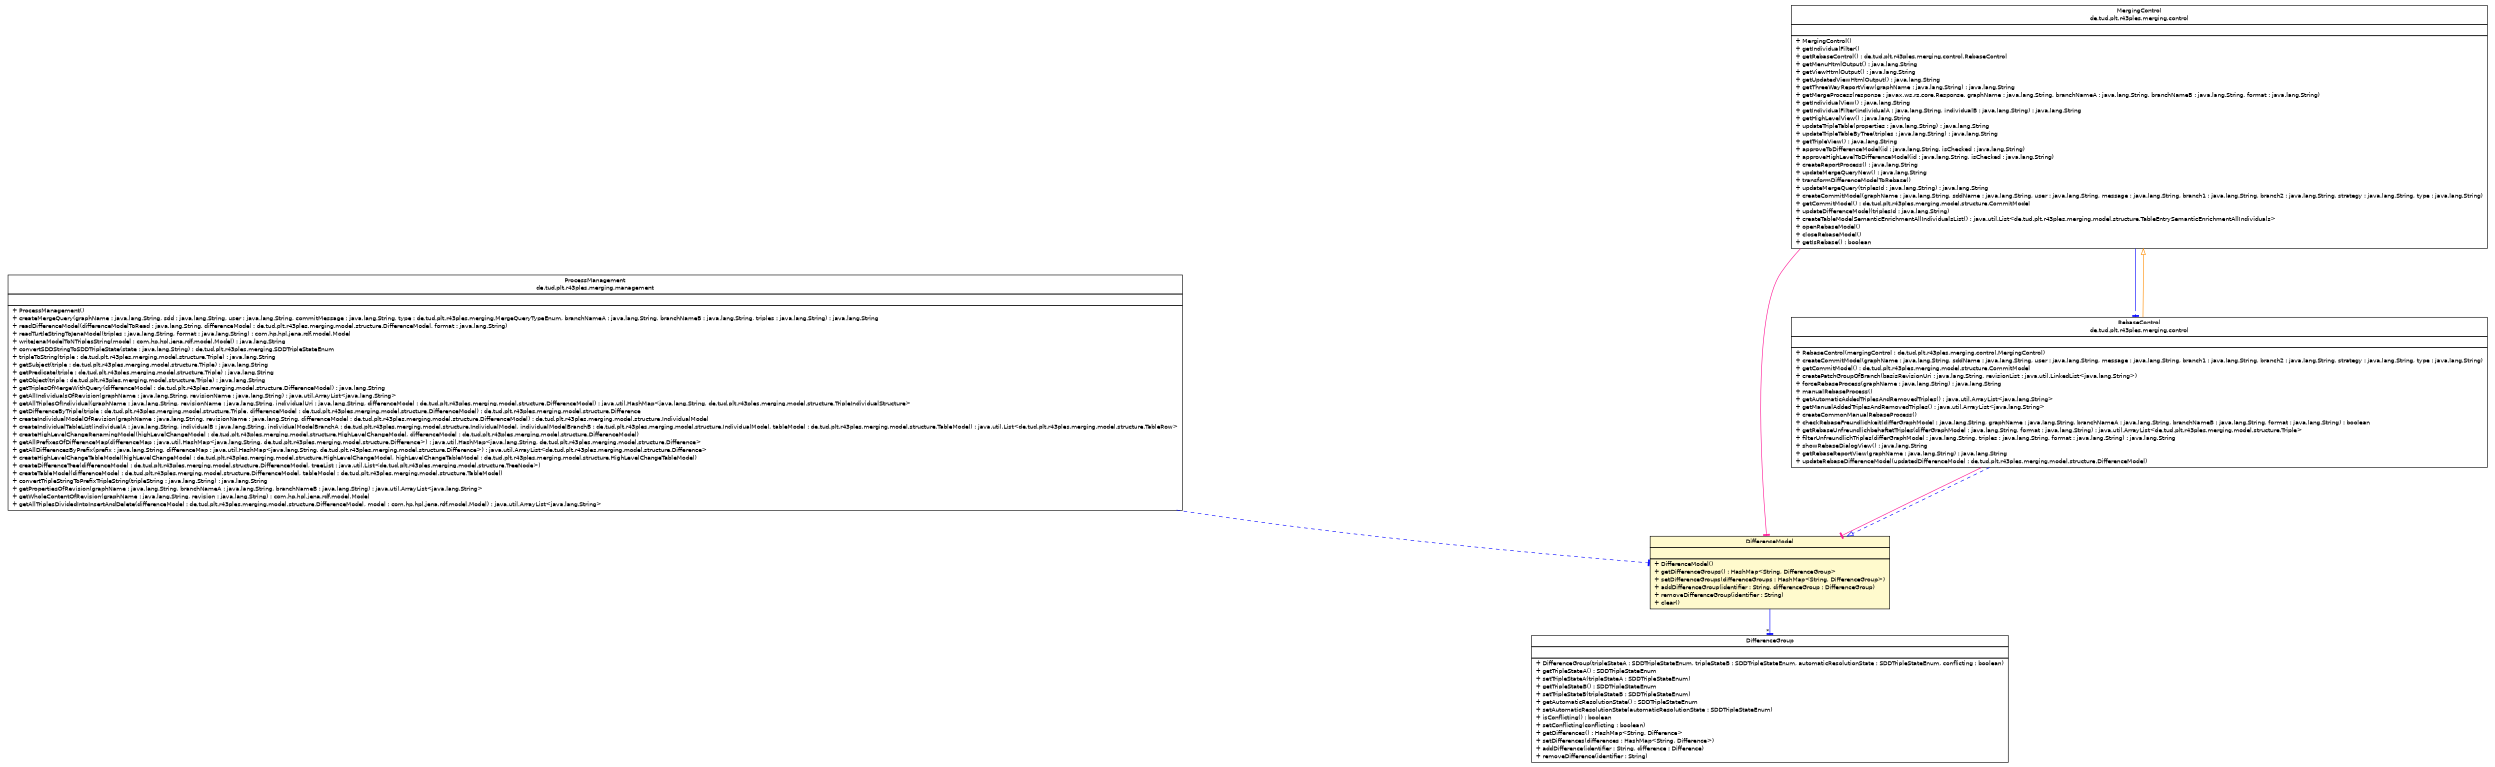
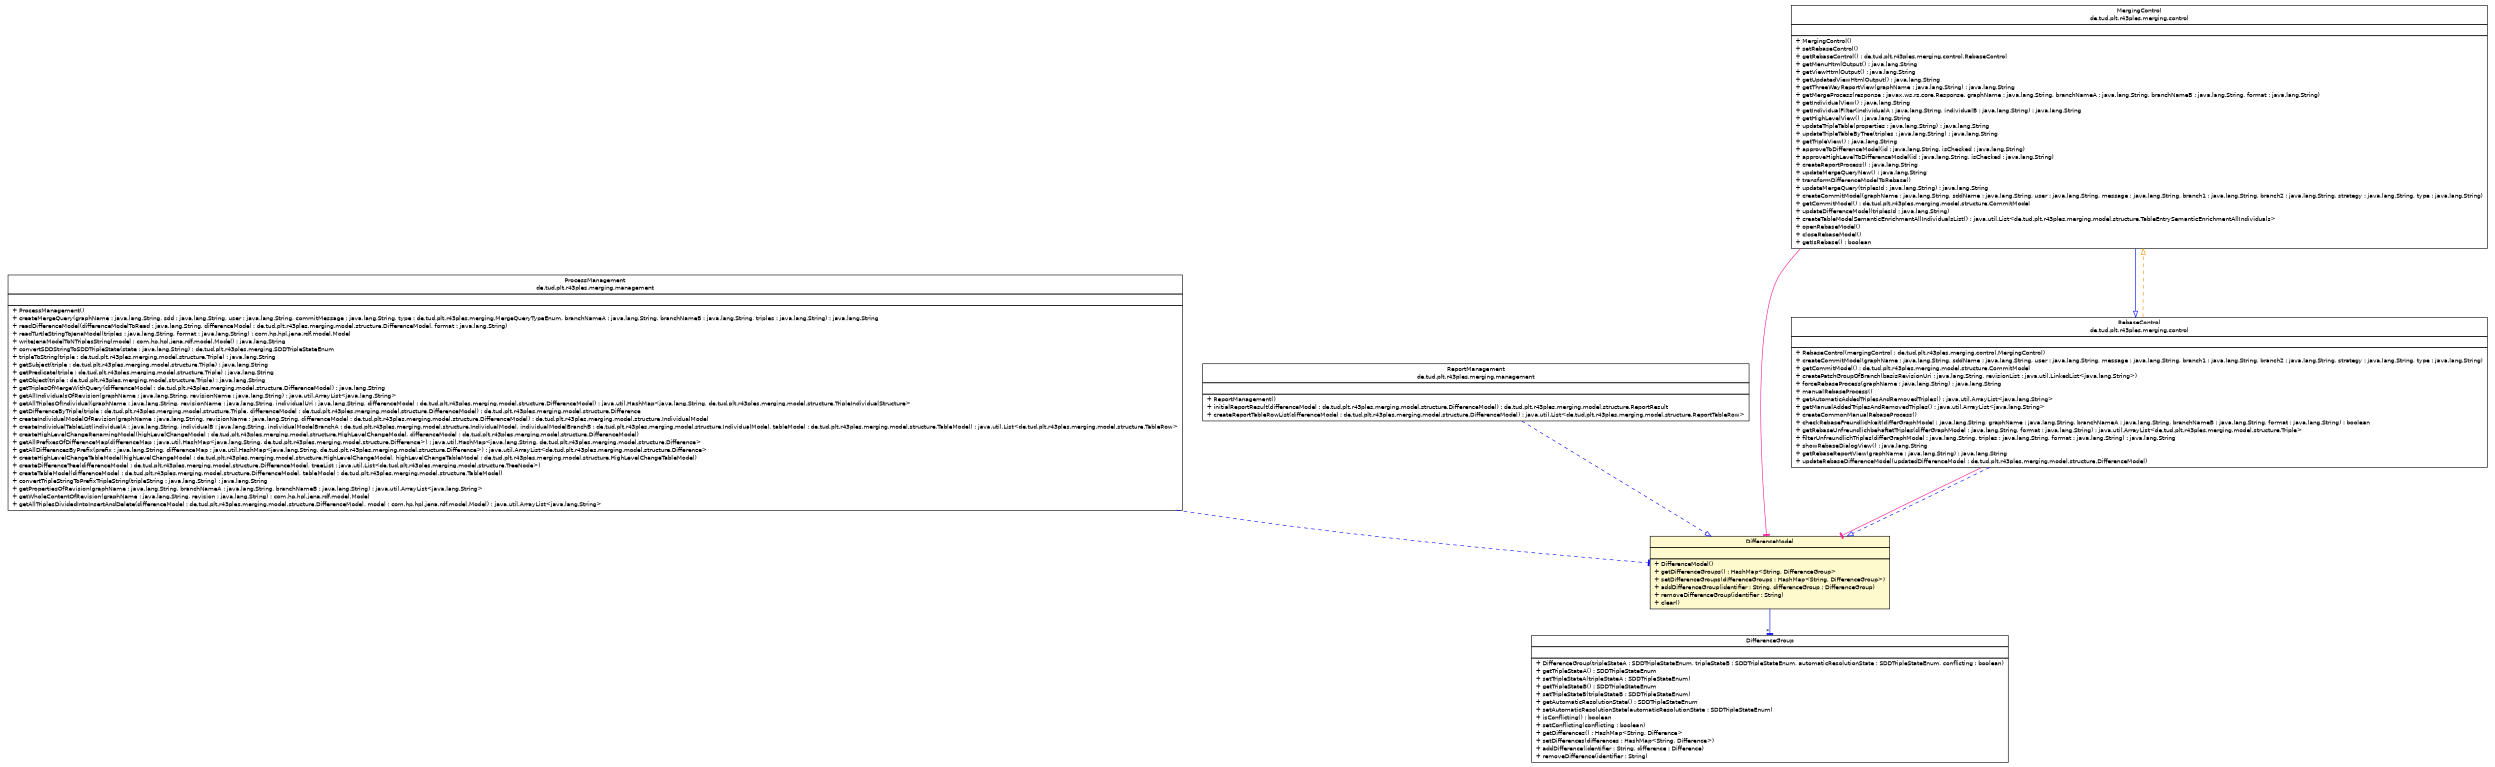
node "MergingControl": text "+ getIndividualFilter()" -> "+ setRebaseControl()"
edge "MergingControl" -> "RebaseControl": arrowhead tee -> onormal
edge "RebaseControl" -> "MergingControl": style solid -> dashed
node "ReportManagement": added
